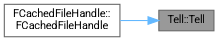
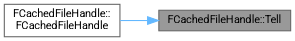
node "Tell::Tell": label "Tell::Tell" -> "FCachedFileHandle::Tell"
